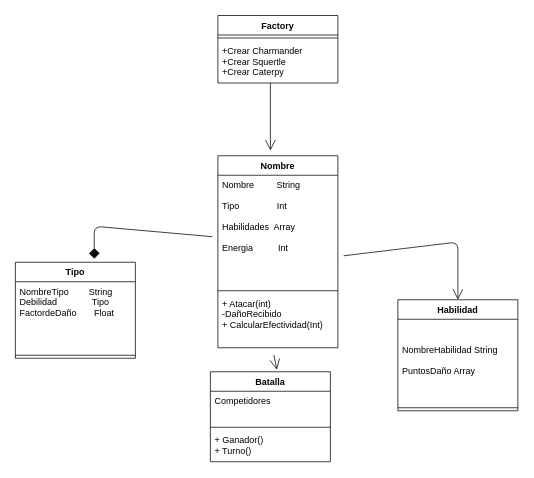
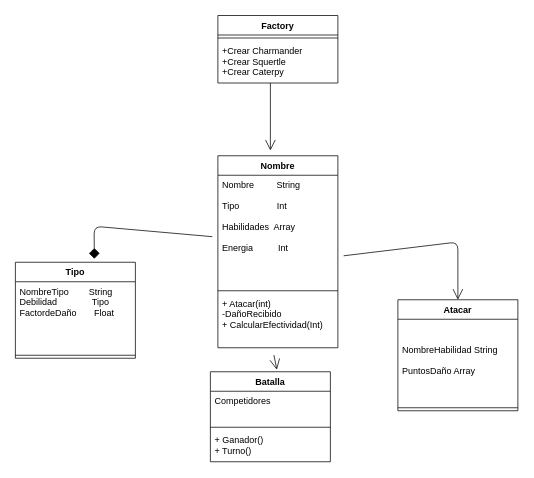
node "Habilidad": label "Habilidad" -> "Atacar"
